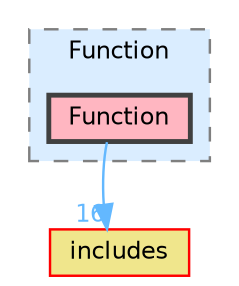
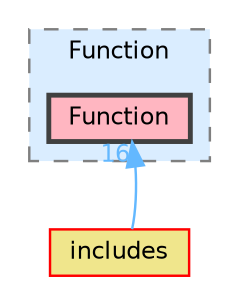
edge "Function" -> "includes": reversed
